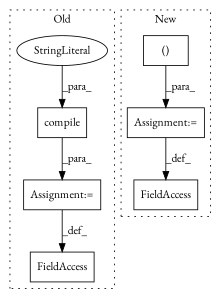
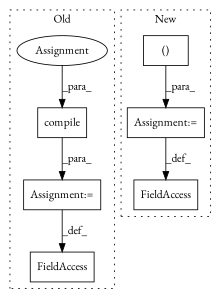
node "StringLiteral": label "StringLiteral" -> "Assignment"
